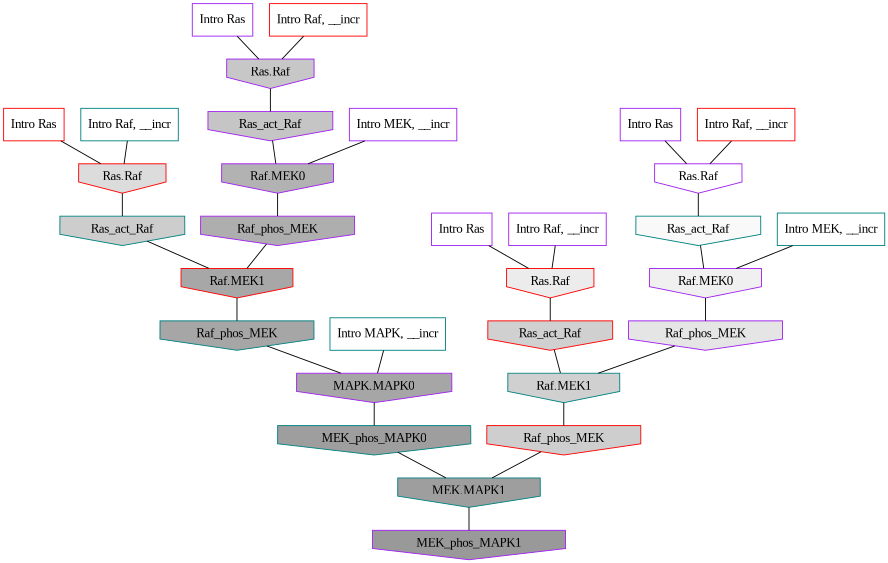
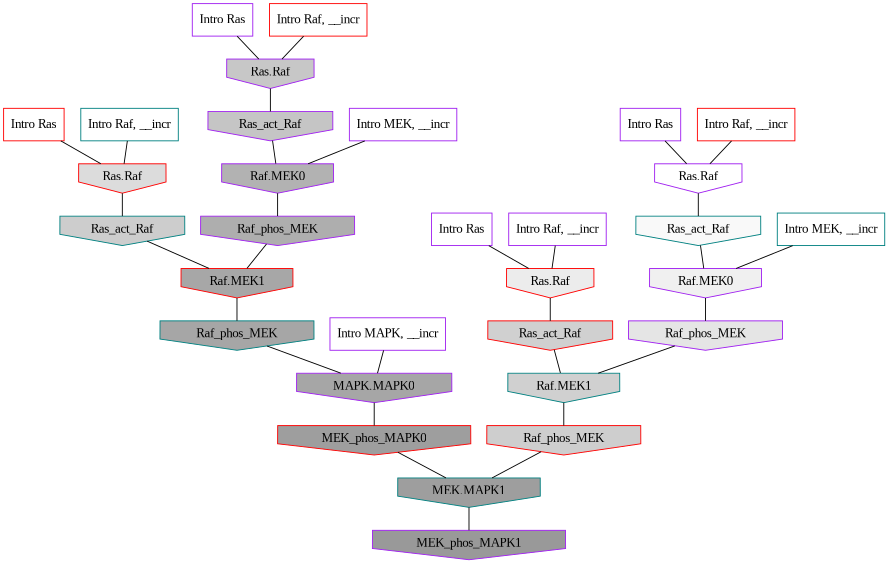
node "Intro MAPK, __incr": color teal -> purple
node "MEK_phos_MAPK0": color teal -> red
